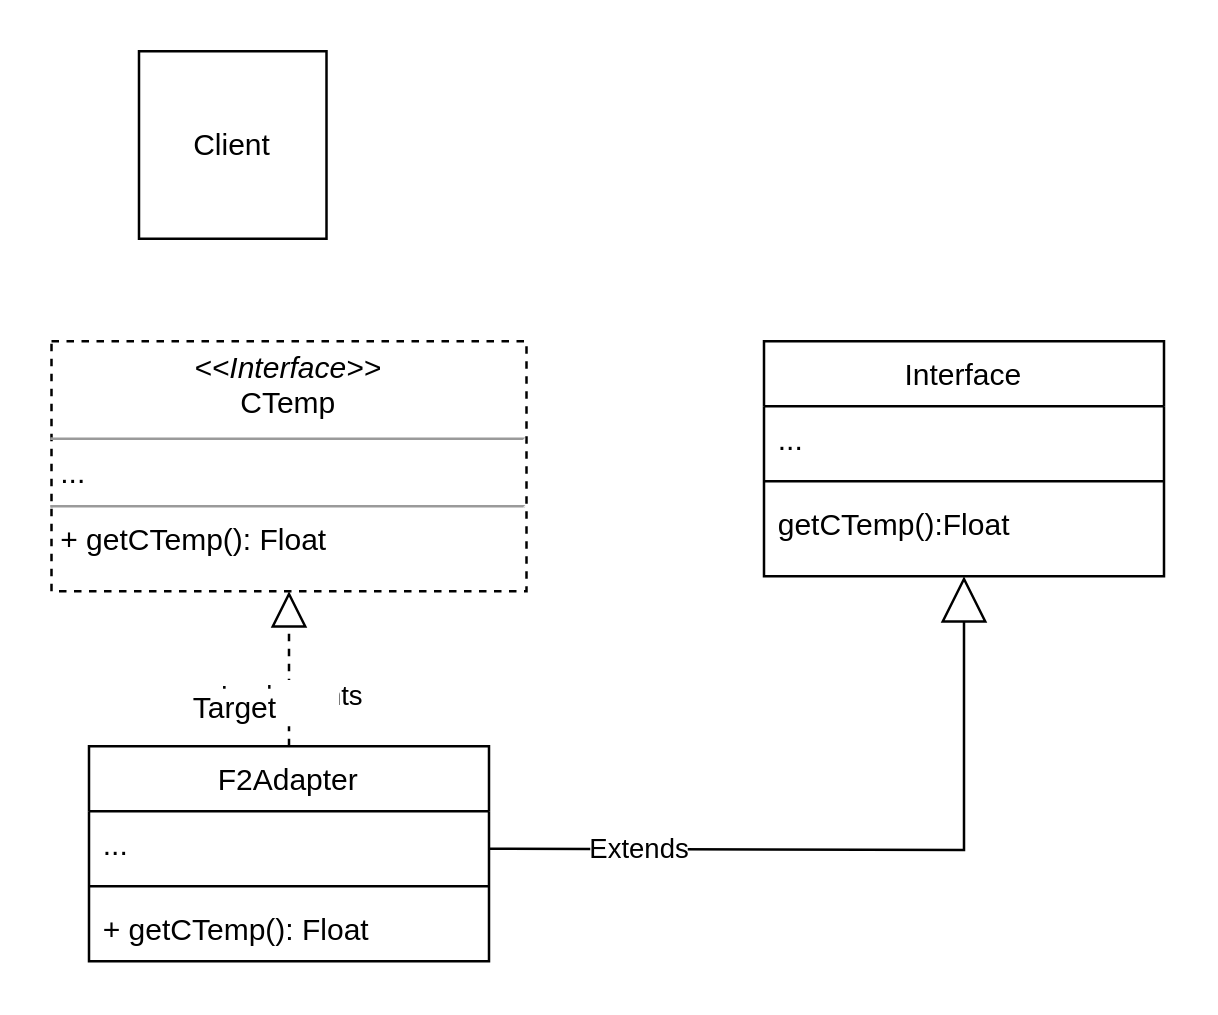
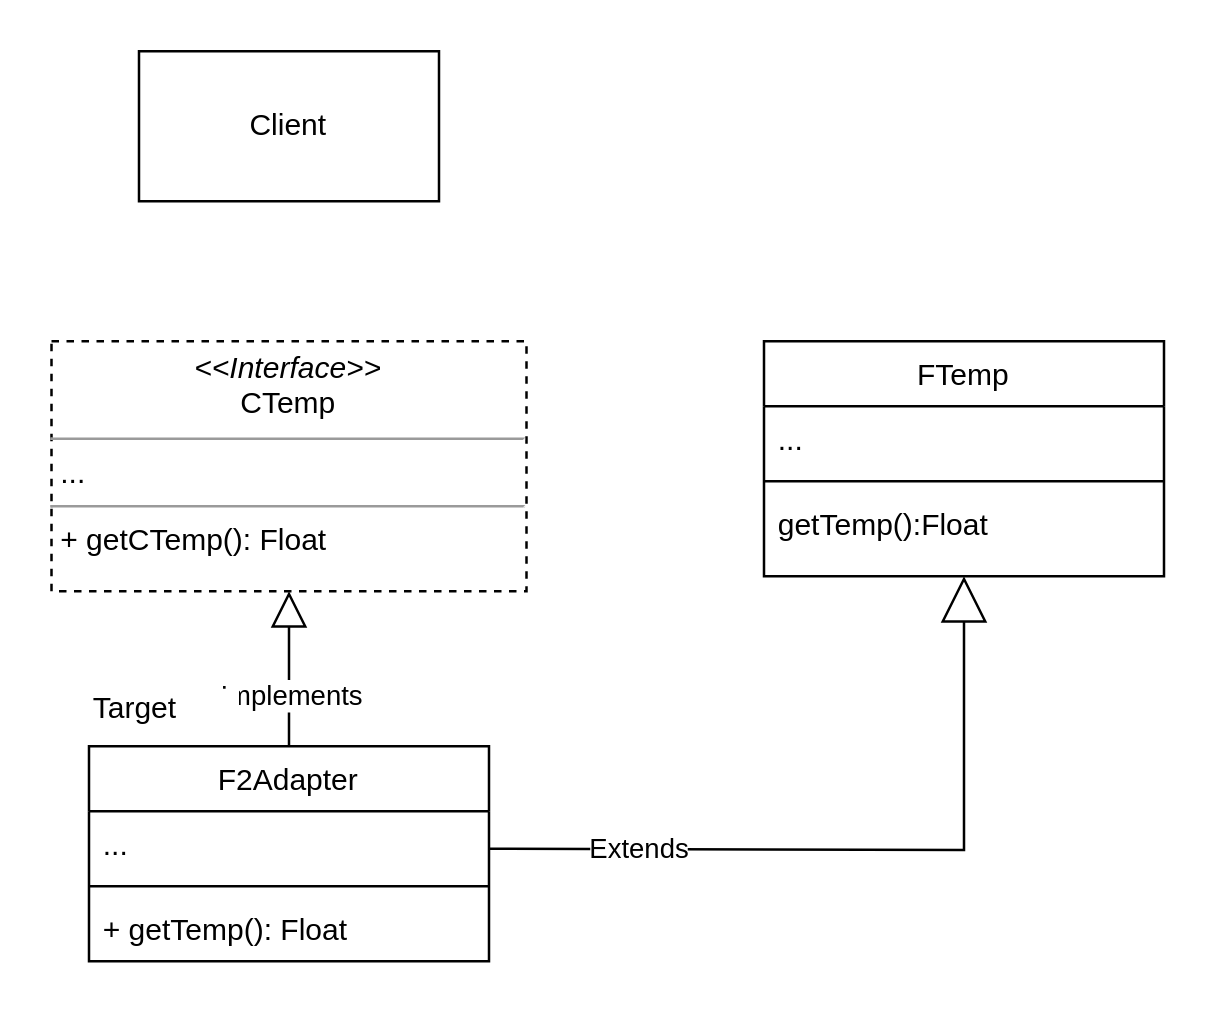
node "Client": size 188x188 -> 300x150
node "Interface": label "Interface" -> "FTemp"
node "getCTemp():Float": label "getCTemp():Float" -> "getTemp():Float"
edge "F2Adapter" -> "<<Interface>> CTemp ... + getCTemp(): Float": style dashed -> solid
node "Target": moved (264, 708) -> (164, 708)
node "+ getCTemp(): Float": label "+ getCTemp(): Float" -> "+ getTemp(): Float"
